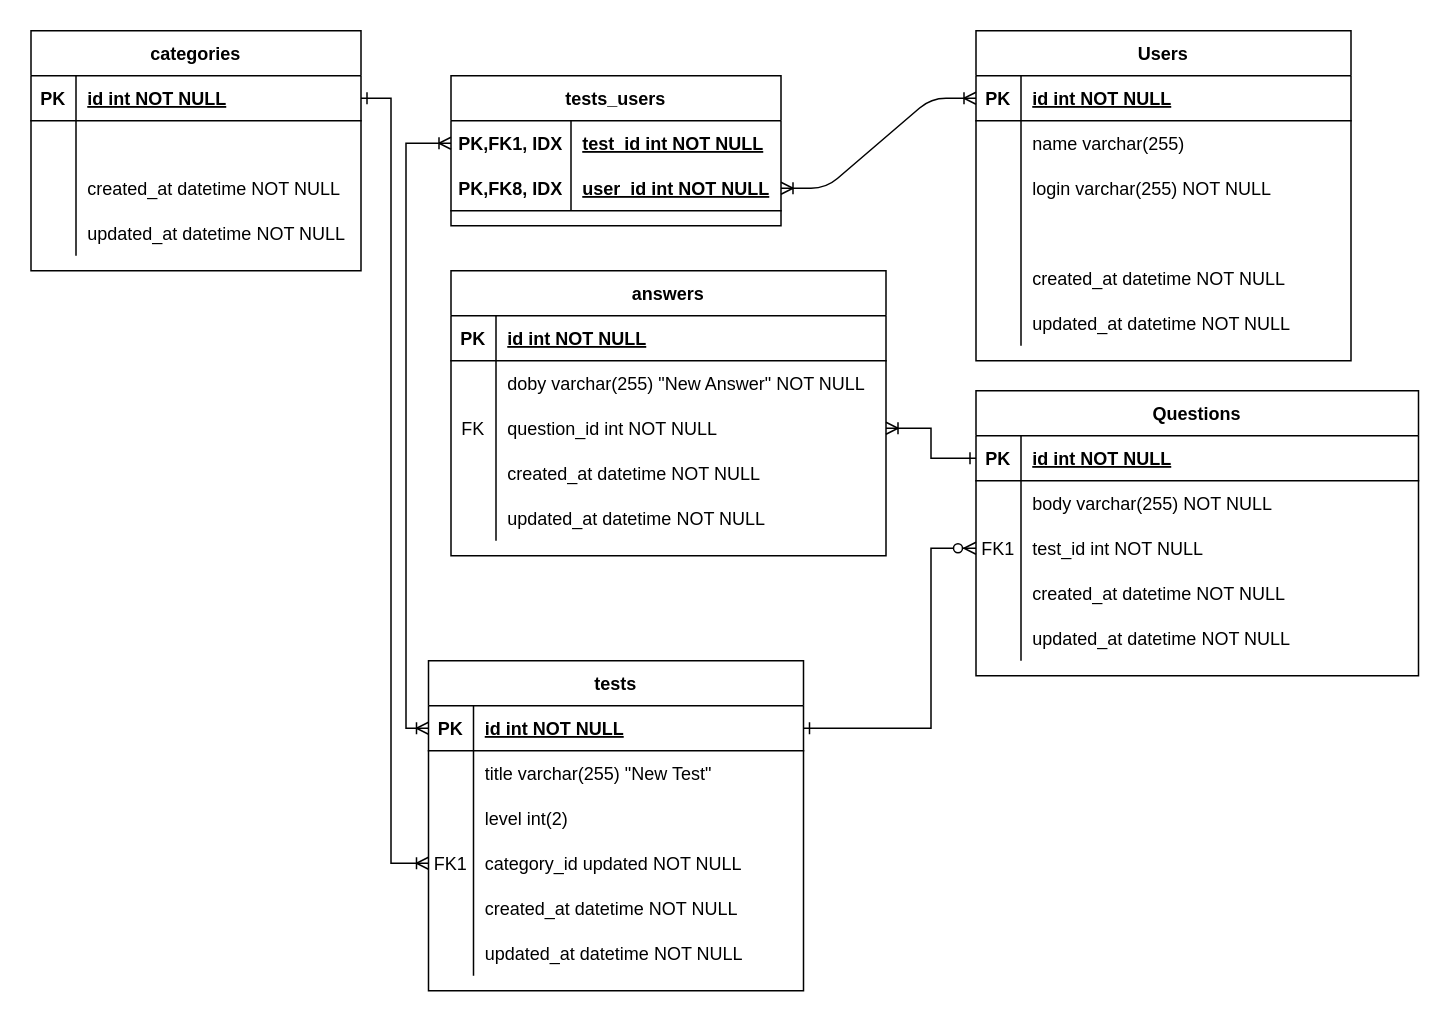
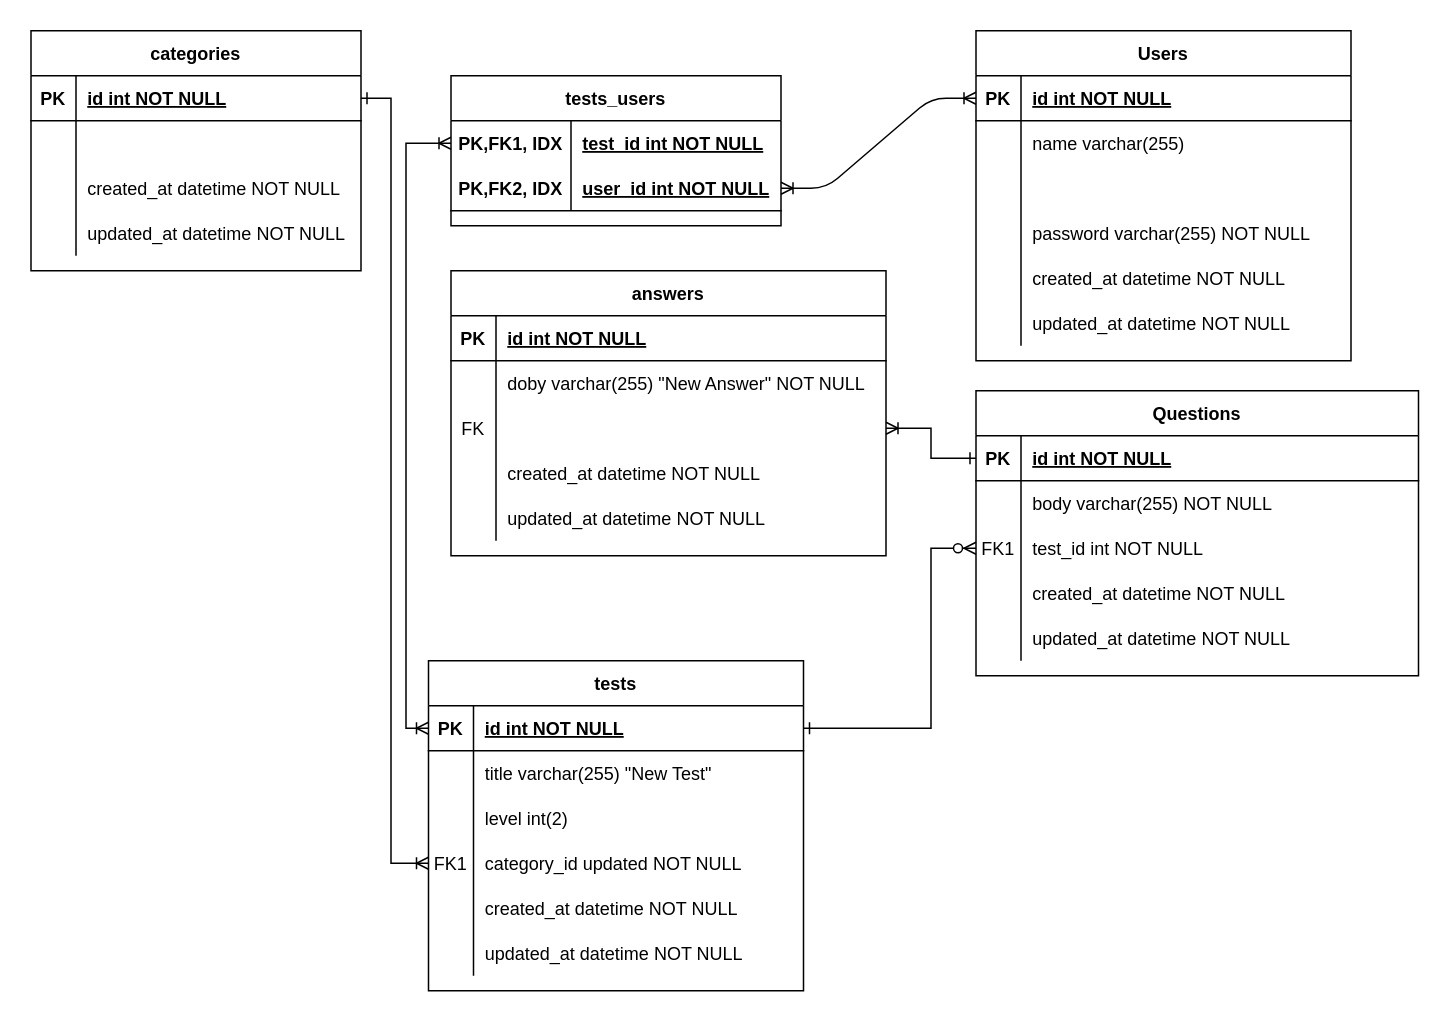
node "login varchar(255) NOT NULL": removed
node "PK,FK8, IDX": label "PK,FK8, IDX" -> "PK,FK2, IDX"
node "password varchar(255) NOT NULL": added
node "question_id int NOT NULL": removed
